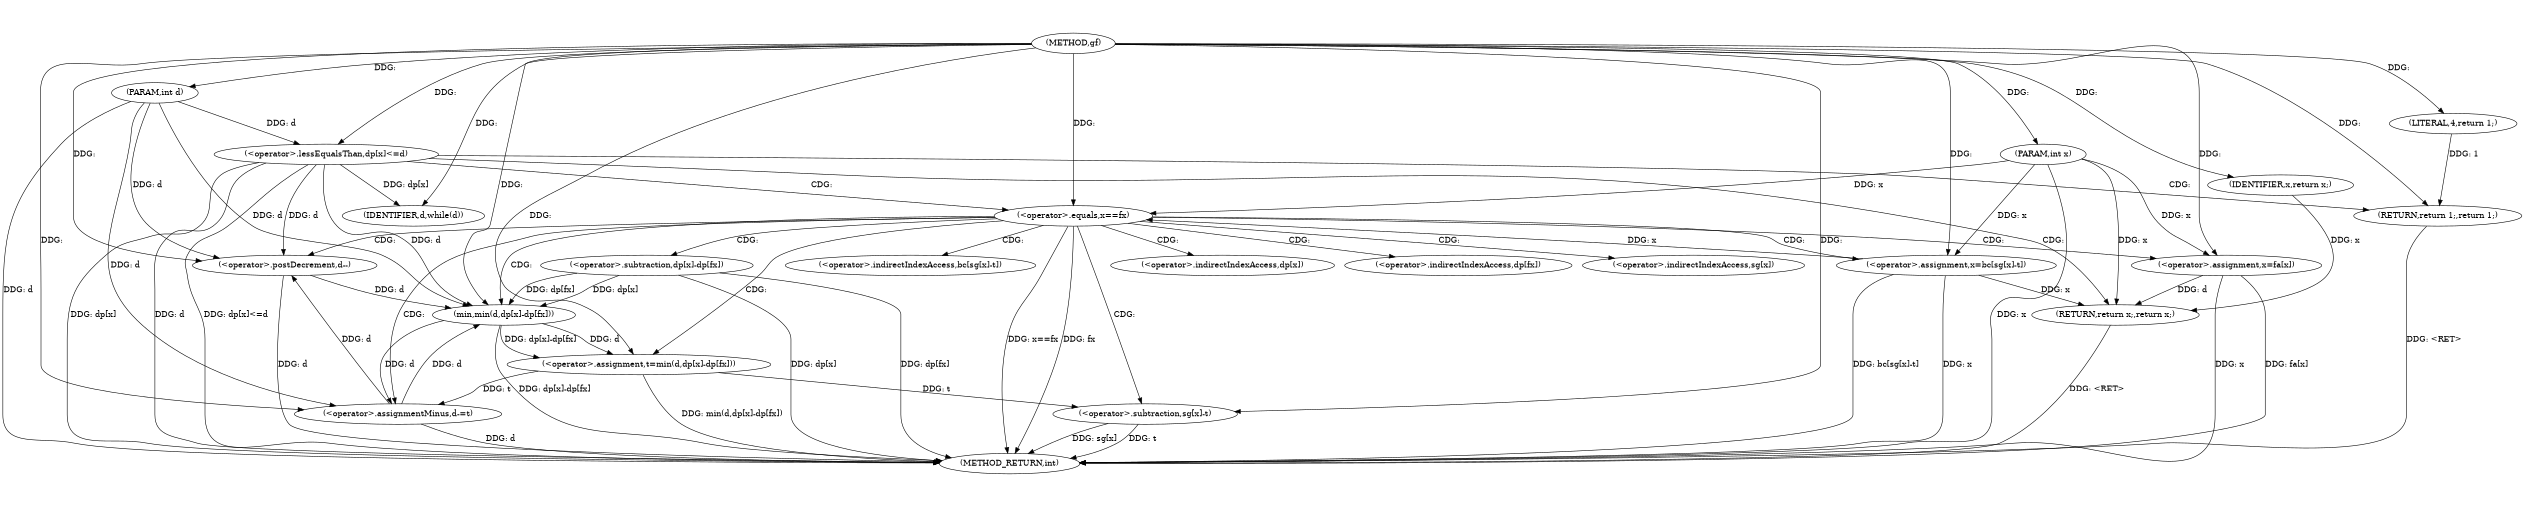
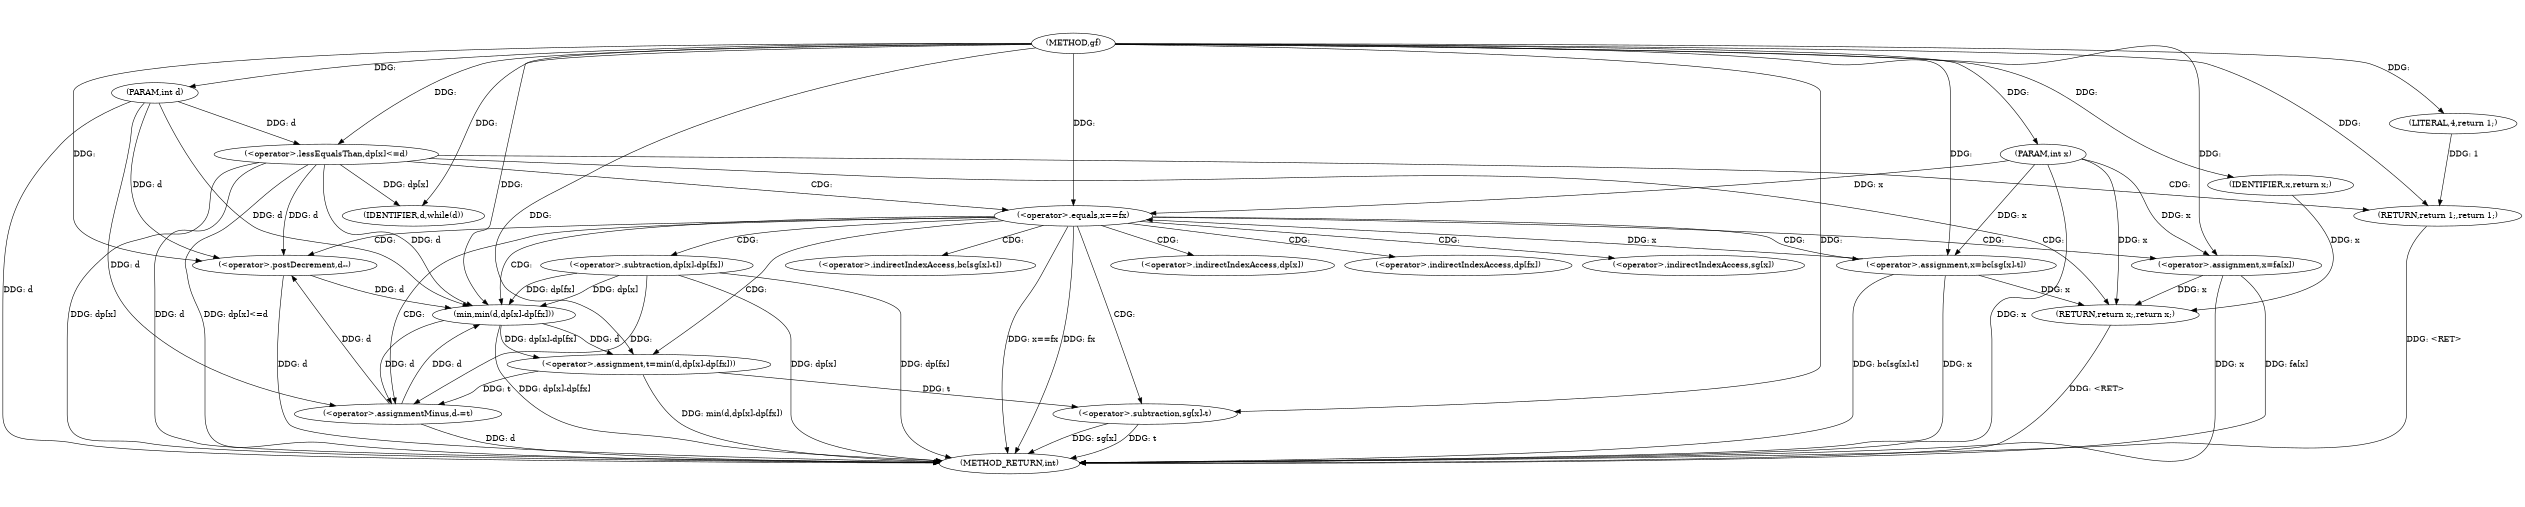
edge "(METHOD,gf)" -> "(<operator>.assignmentMinus,d-=t)": now "(<operator>.subtraction,dp[x]-dp[fx])" -> "(<operator>.assignmentMinus,d-=t)"
edge "(<operator>.assignment,x=fa[x])" -> "(RETURN,return x;,return x;)": label "DDG: d" -> "DDG: x"
